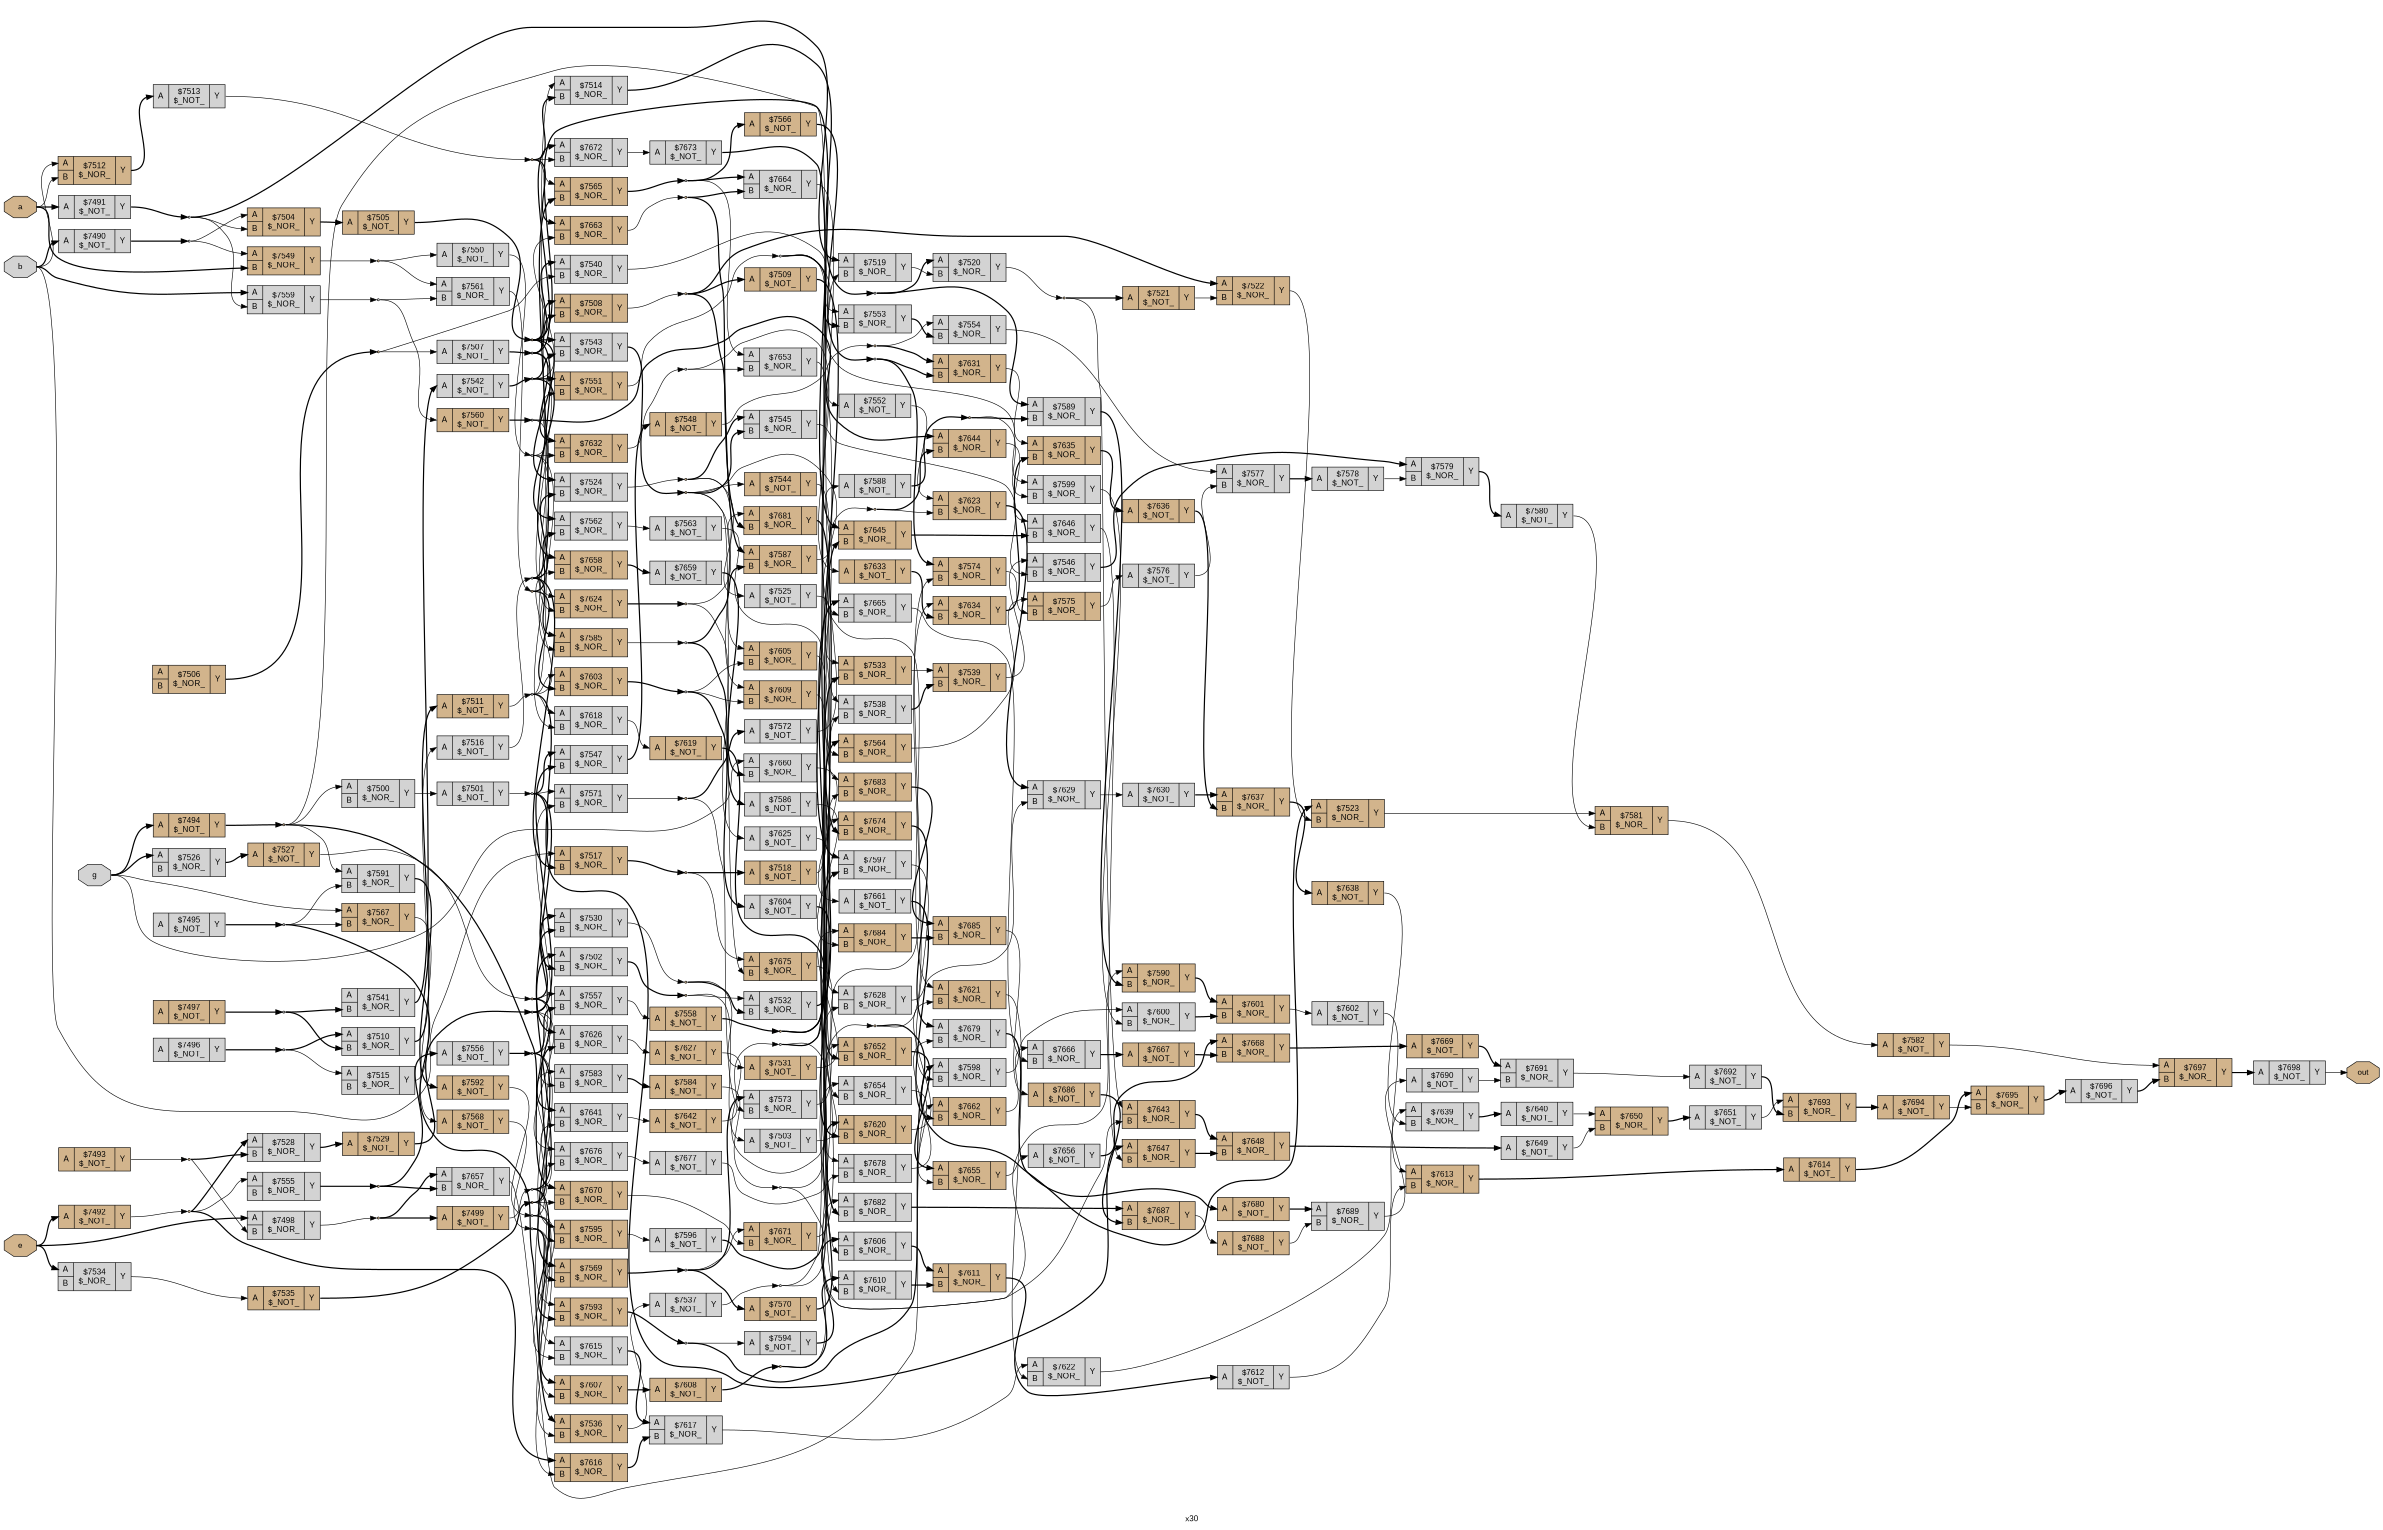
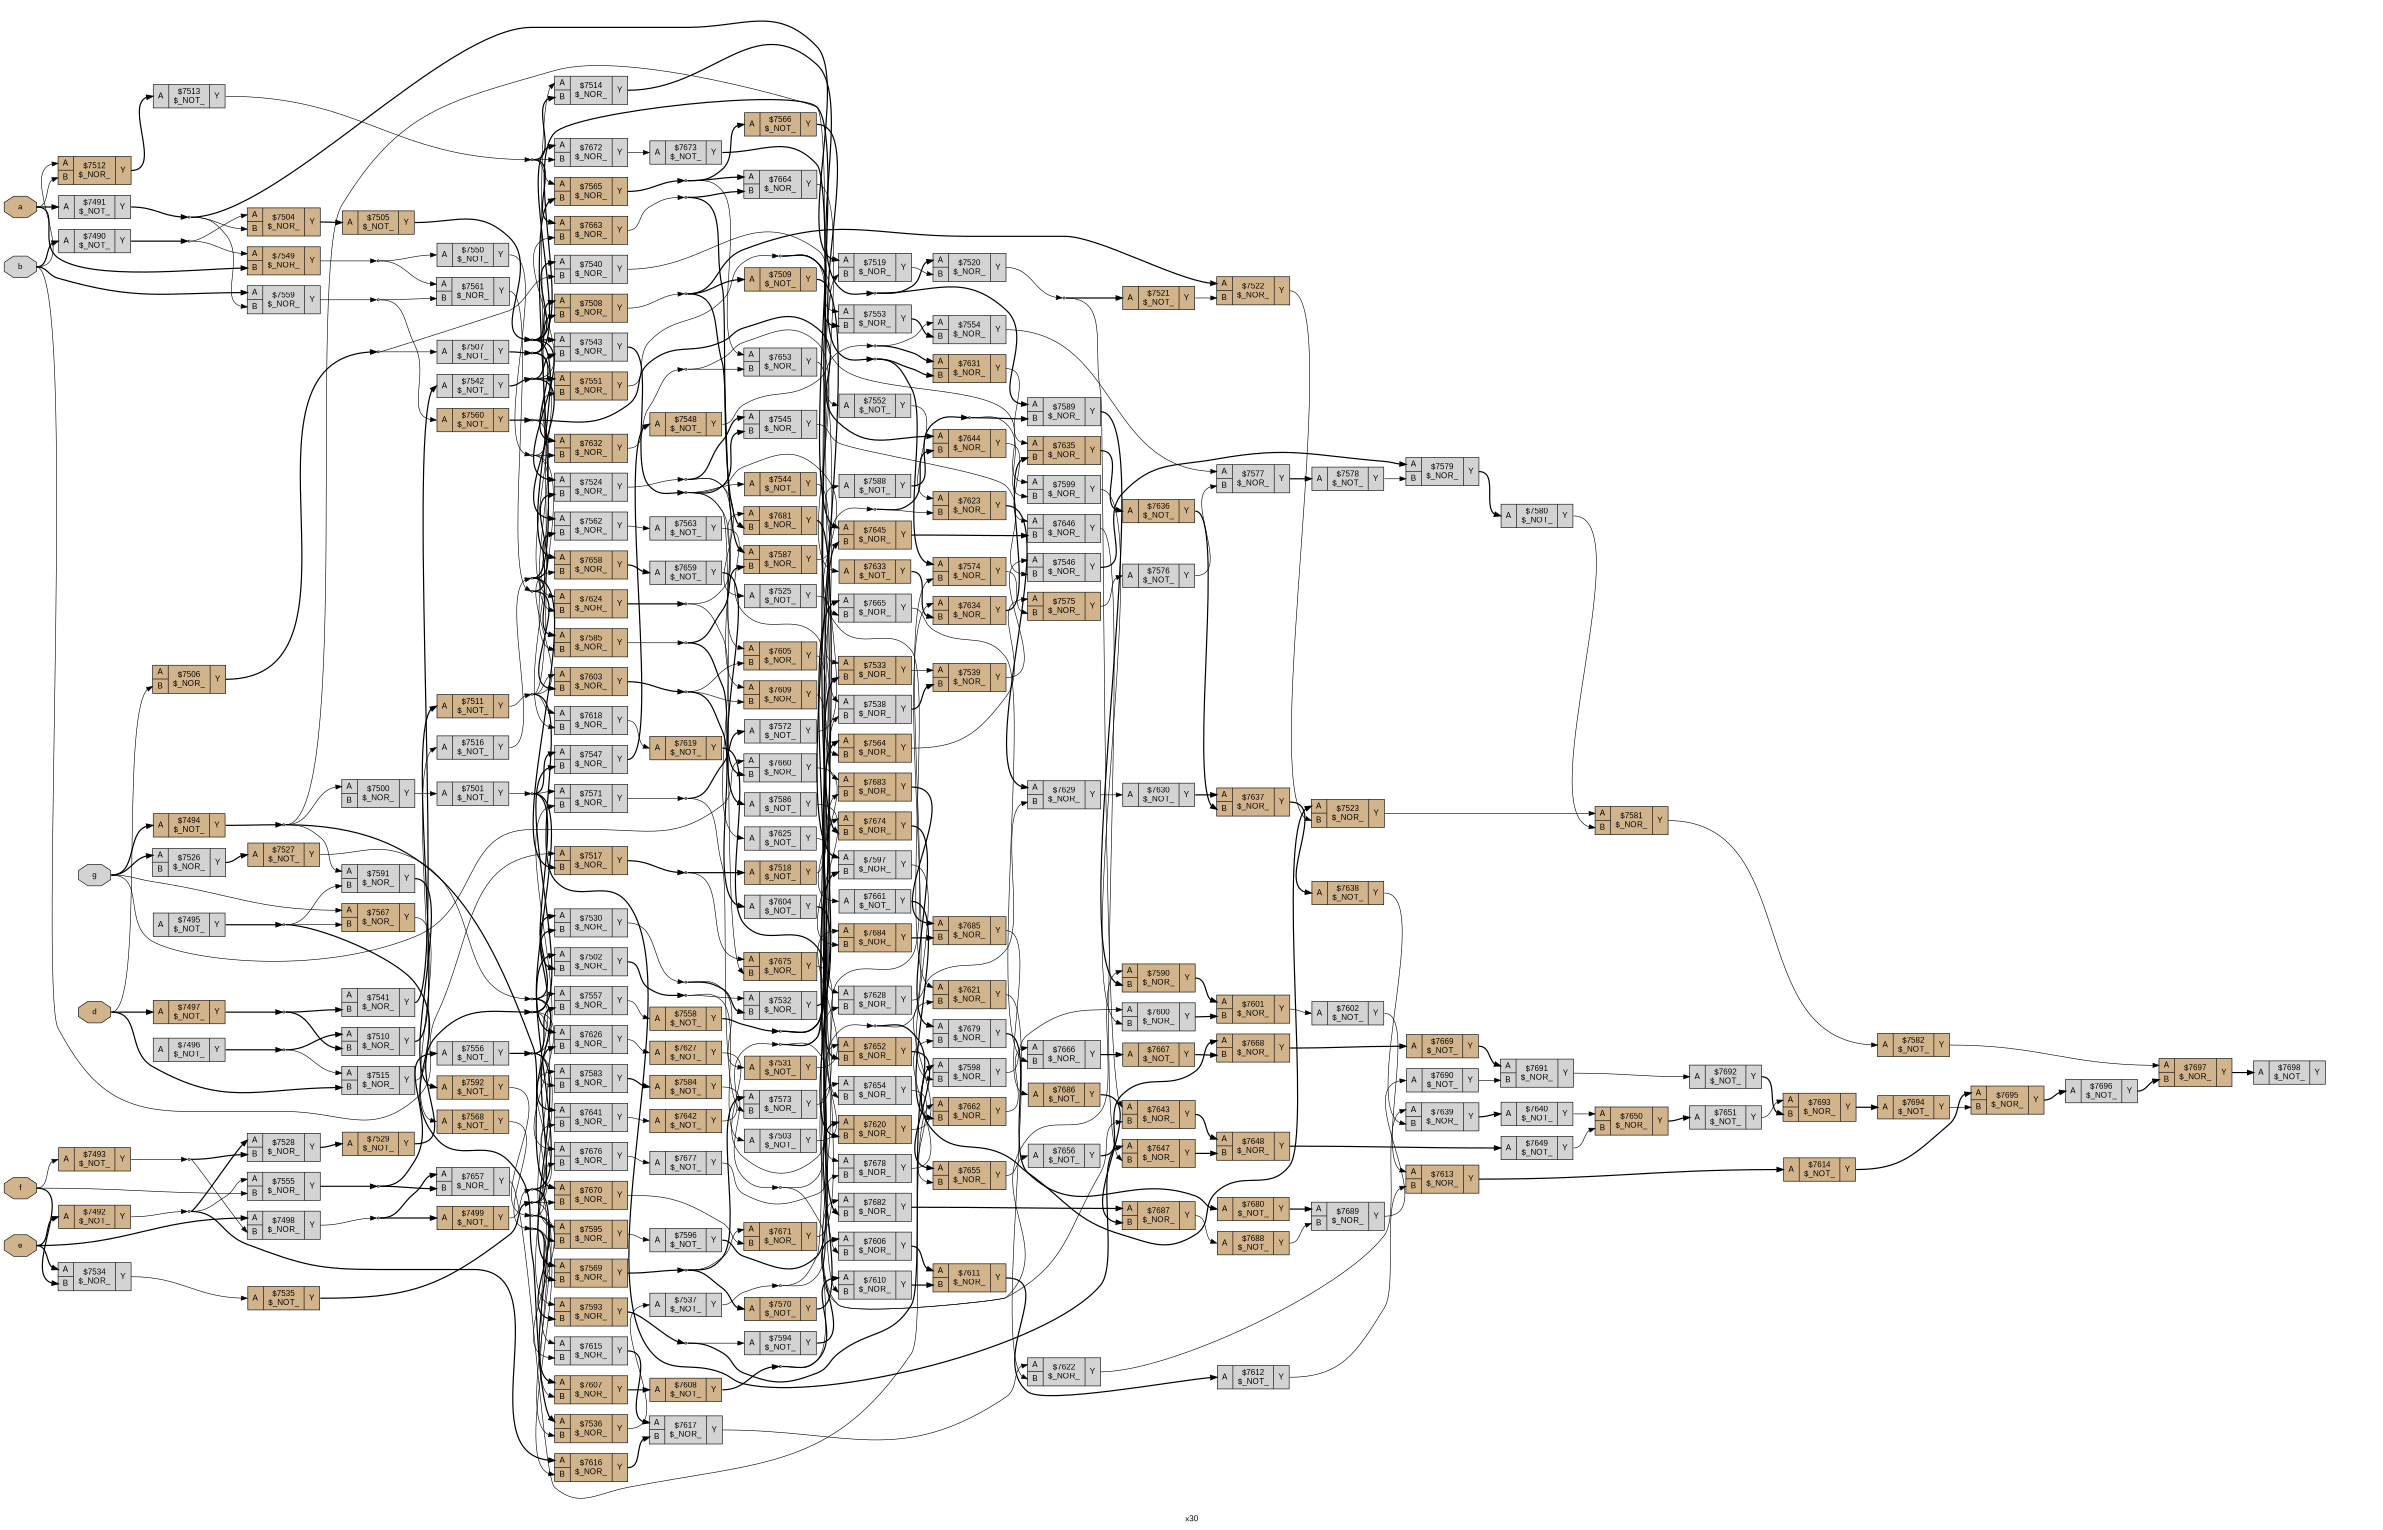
node "d": added
node "out": removed
node "f": added
